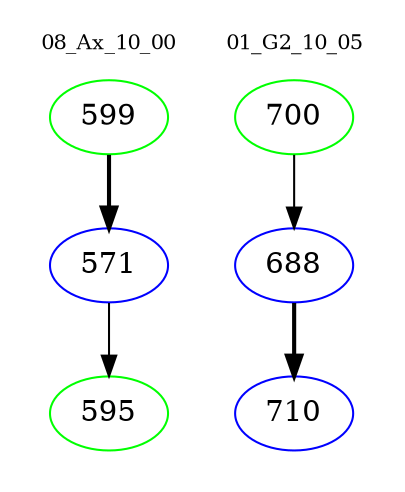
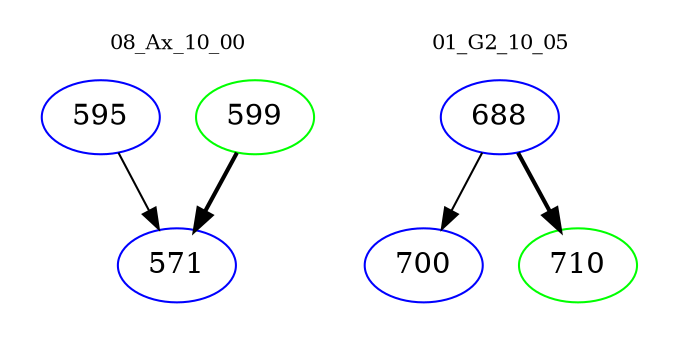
node "700": color green -> blue
edge "700" -> "688": reversed
edge "571" -> "595": reversed
node "595": color green -> blue
node "710": color blue -> green
